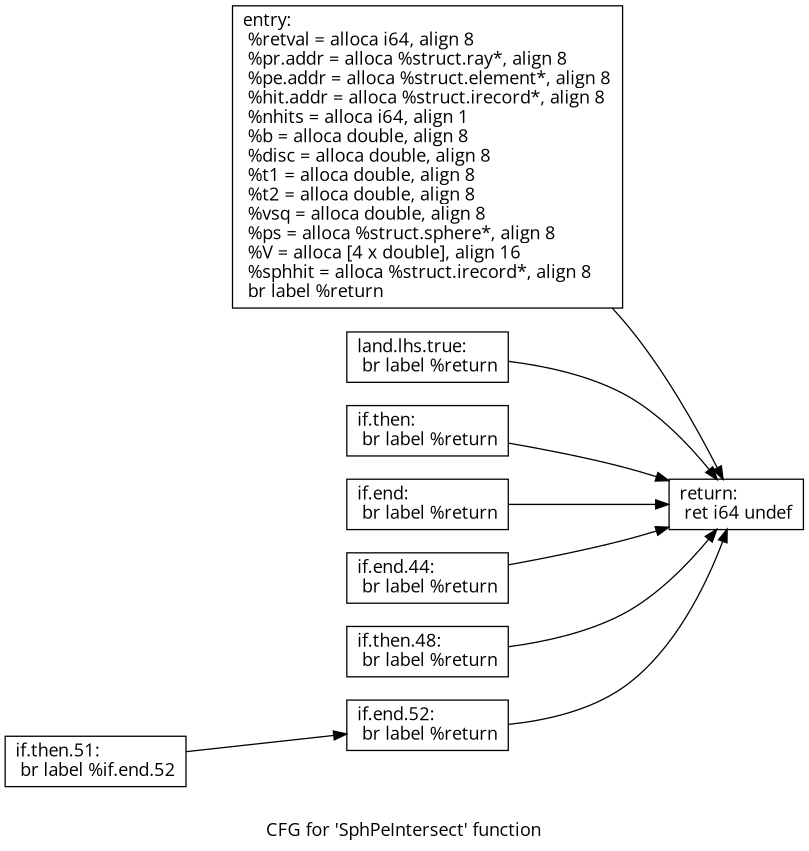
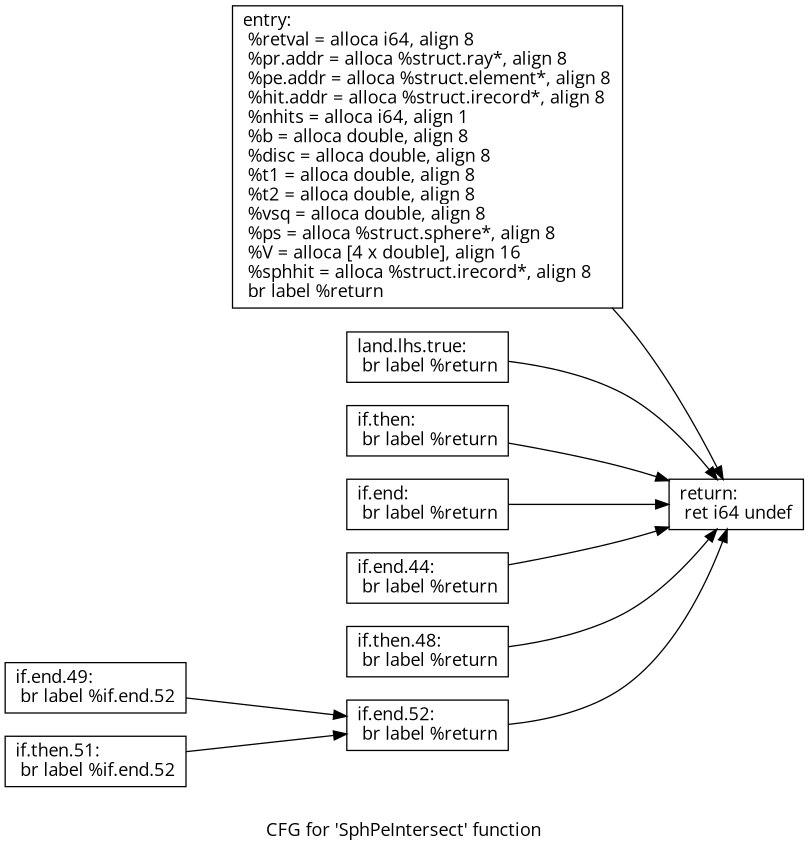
node "if.end.49:": added
